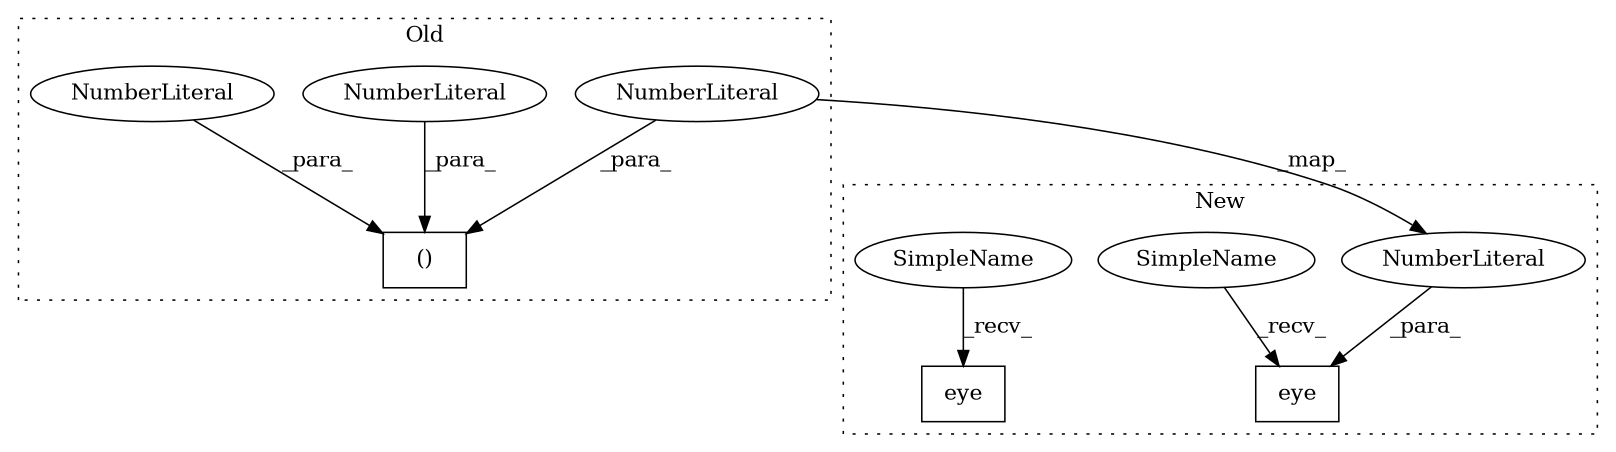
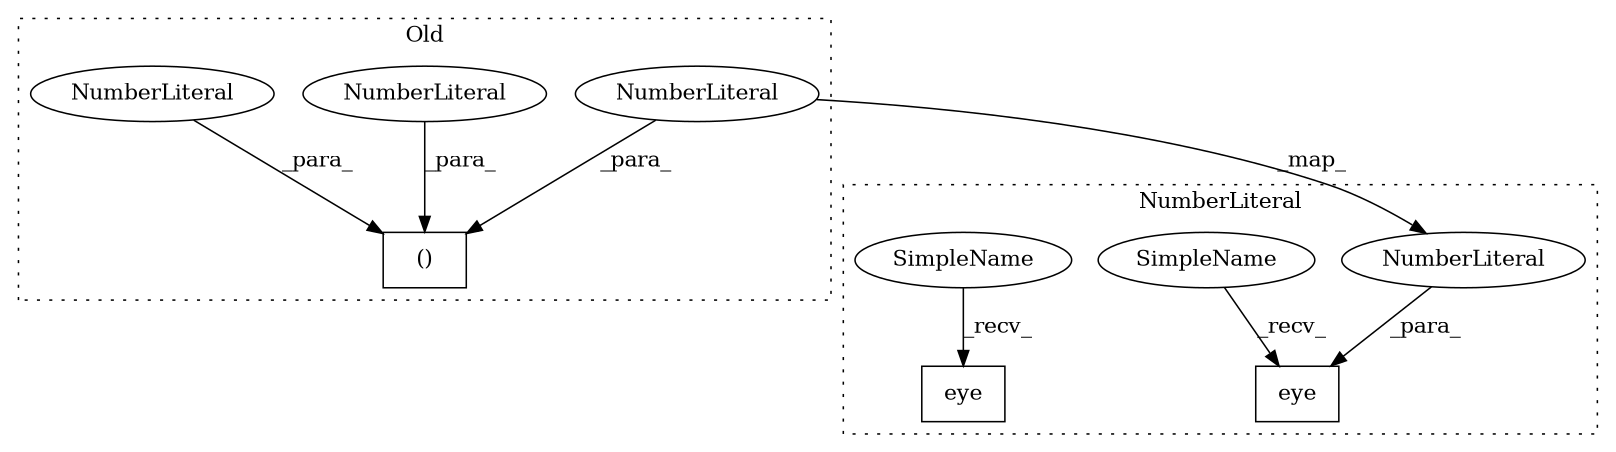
cluster "New": label "New" -> "NumberLiteral"
